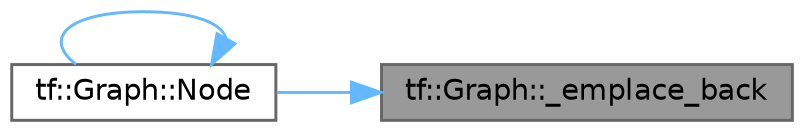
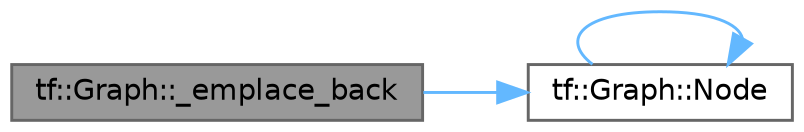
edge "tf::Graph::Node" -> "tf::Graph::_emplace_back": reversed
